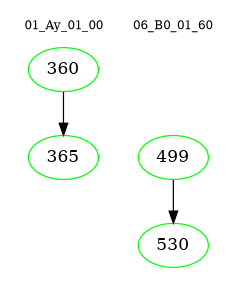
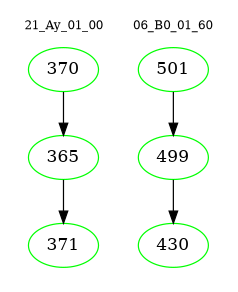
cluster "01_Ay_01_00": label "01_Ay_01_00" -> "21_Ay_01_00"
node "360": label "360" -> "370"
node "501": added
node "371": added
node "530": label "530" -> "430"
